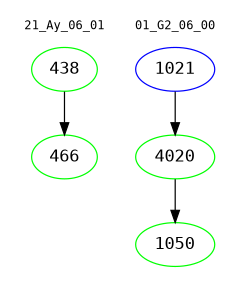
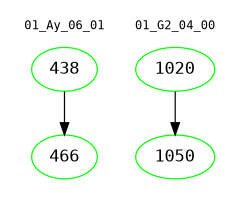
cluster "21_Ay_06_01": label "21_Ay_06_01" -> "01_Ay_06_01"
cluster "01_G2_06_00": label "01_G2_06_00" -> "01_G2_04_00"
node "1021": removed
node "4020": label "4020" -> "1020"
